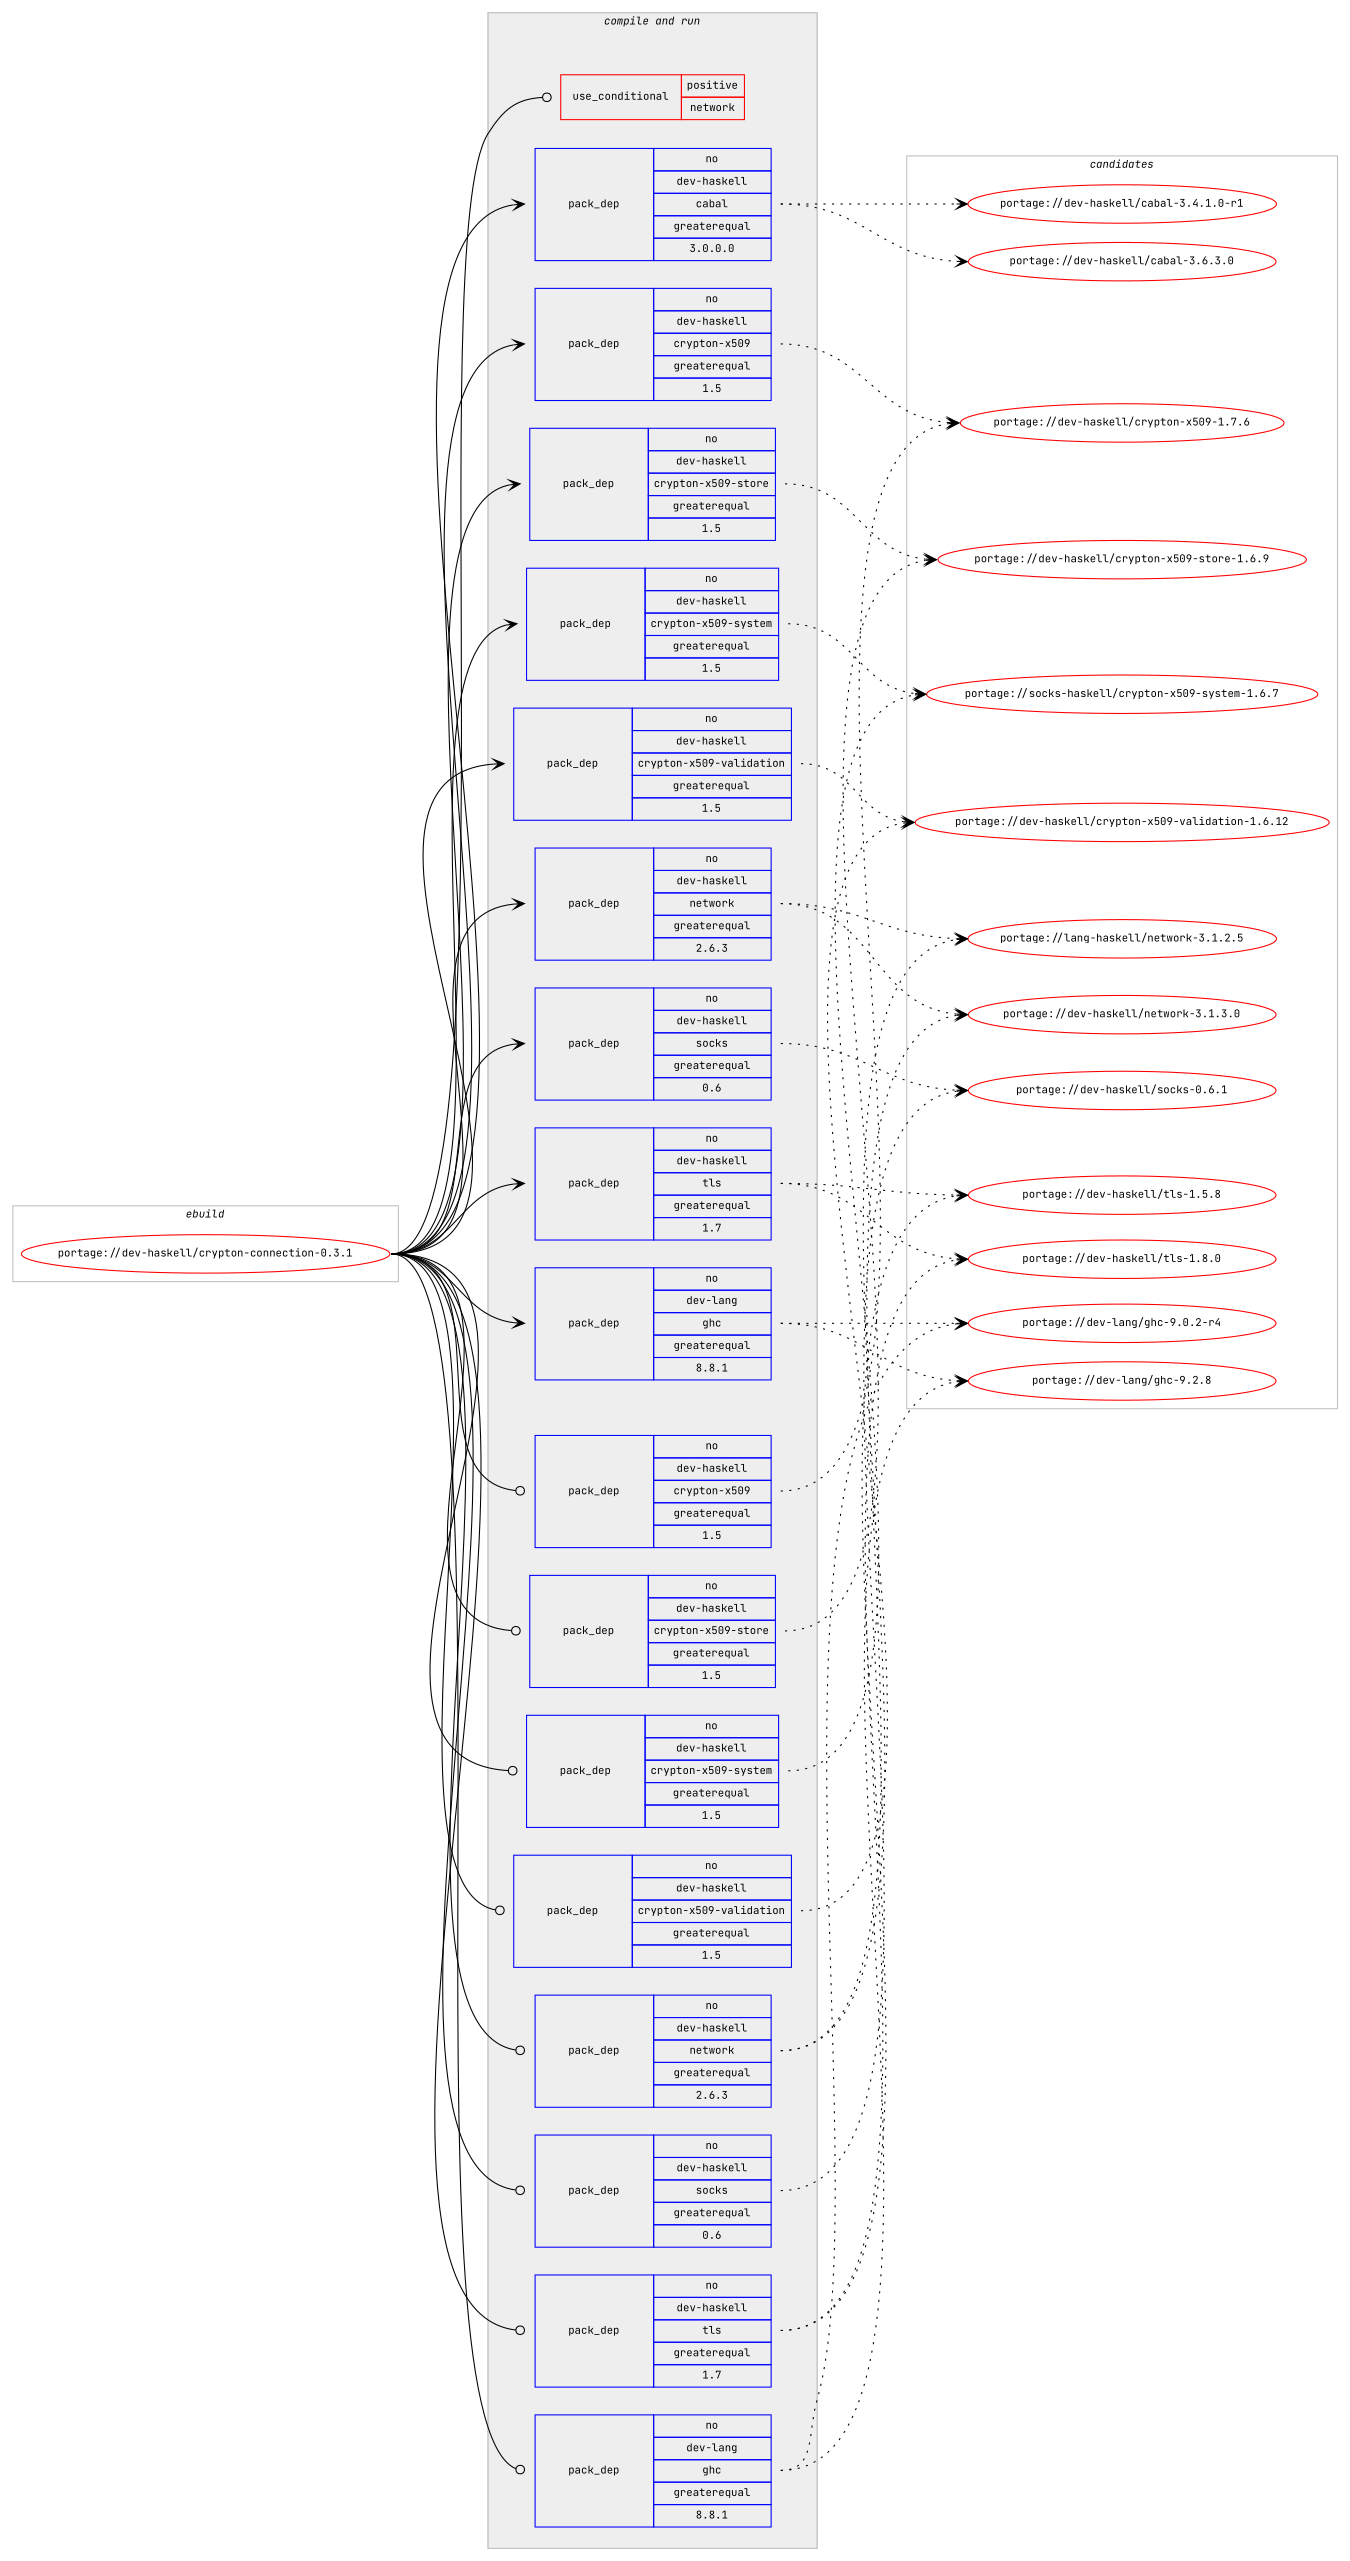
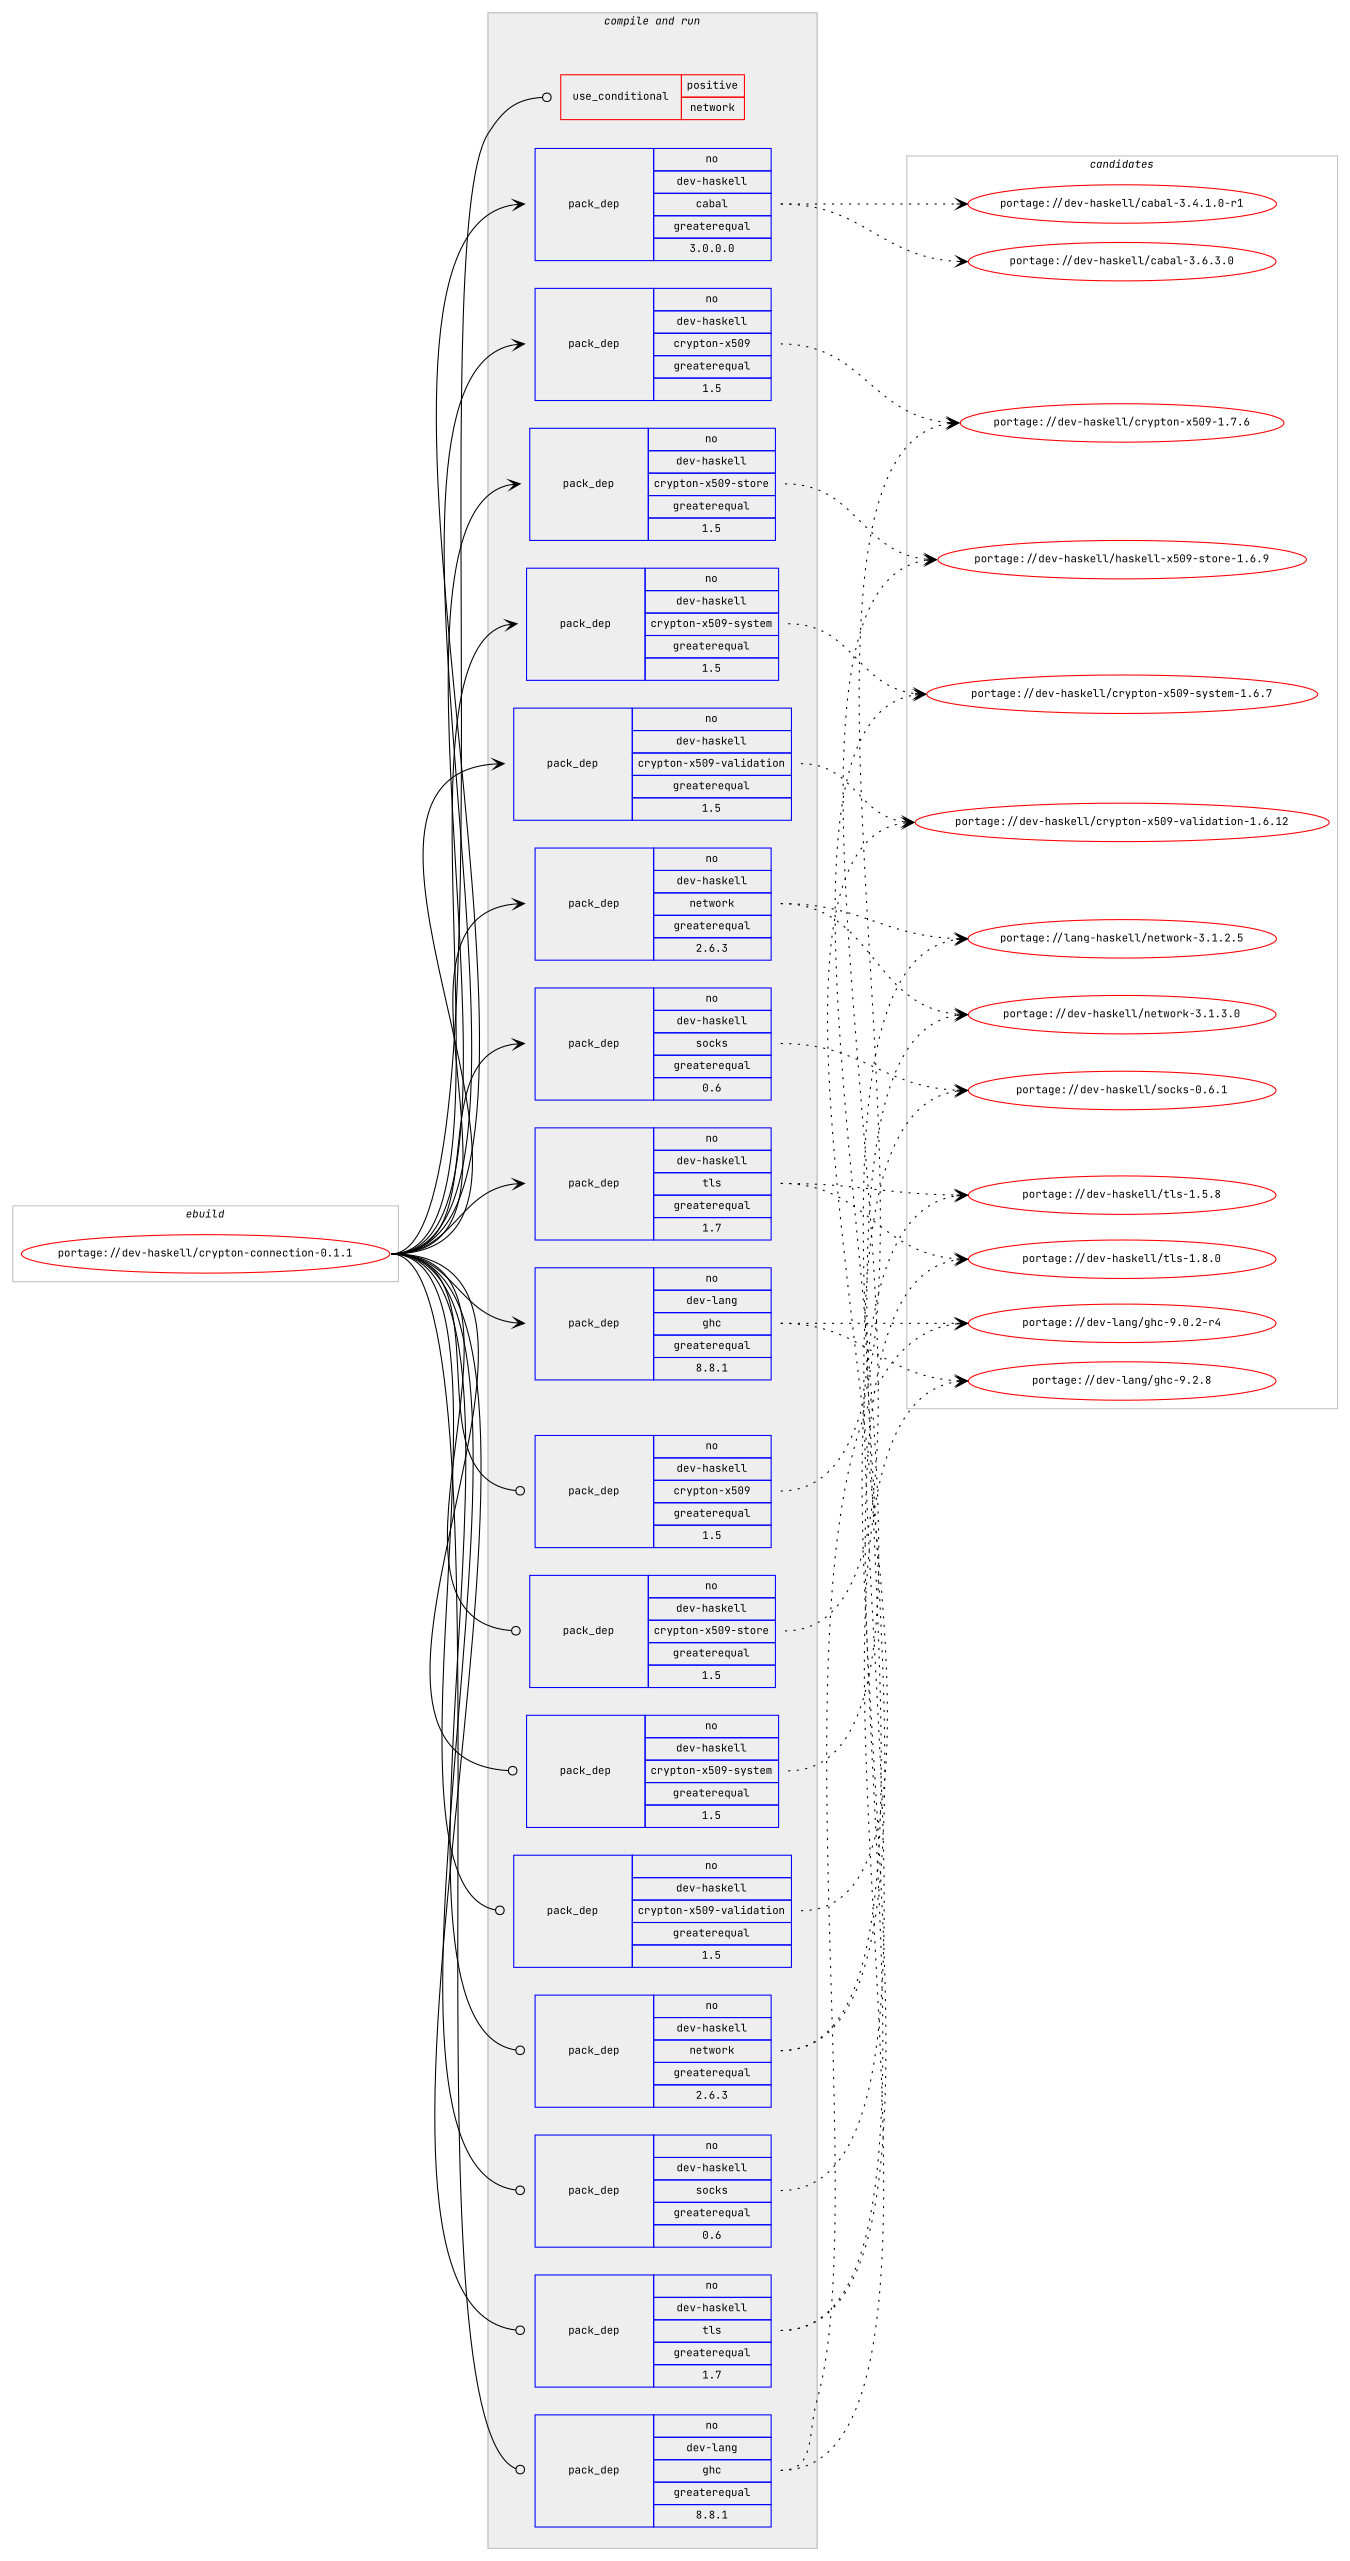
node "portage://dev-haskell/crypton-x509-store-1.6.9": label "portage://dev-haskell/crypton-x509-store-1.6.9" -> "portage://dev-haskell/haskell-x509-store-1.6.9"
node "portage://socks-haskell/crypton-x509-system-1.6.7": label "portage://socks-haskell/crypton-x509-system-1.6.7" -> "portage://dev-haskell/crypton-x509-system-1.6.7"
node "portage://dev-haskell/crypton-connection-0.3.1": label "portage://dev-haskell/crypton-connection-0.3.1" -> "portage://dev-haskell/crypton-connection-0.1.1"
